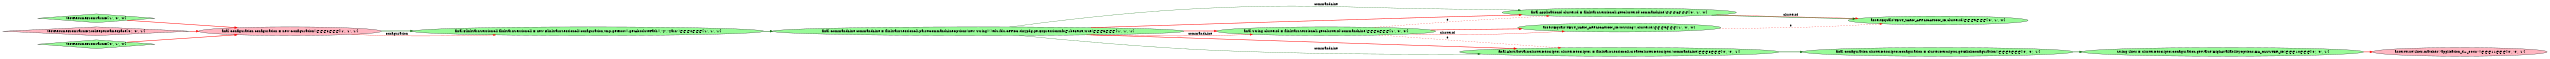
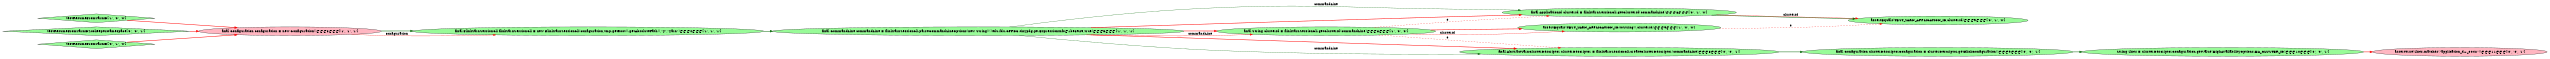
node "testResumeFromYarnIDZookeeperNamespace['0', '0', '1']": fillcolor lightpink -> palegreen
